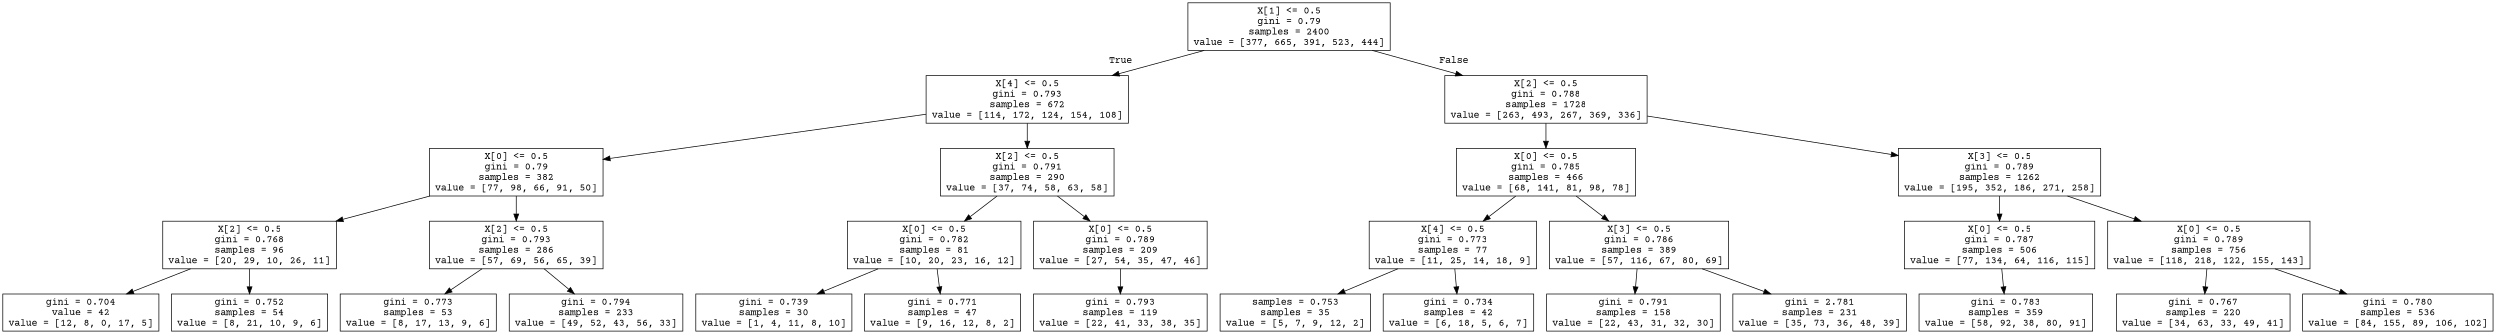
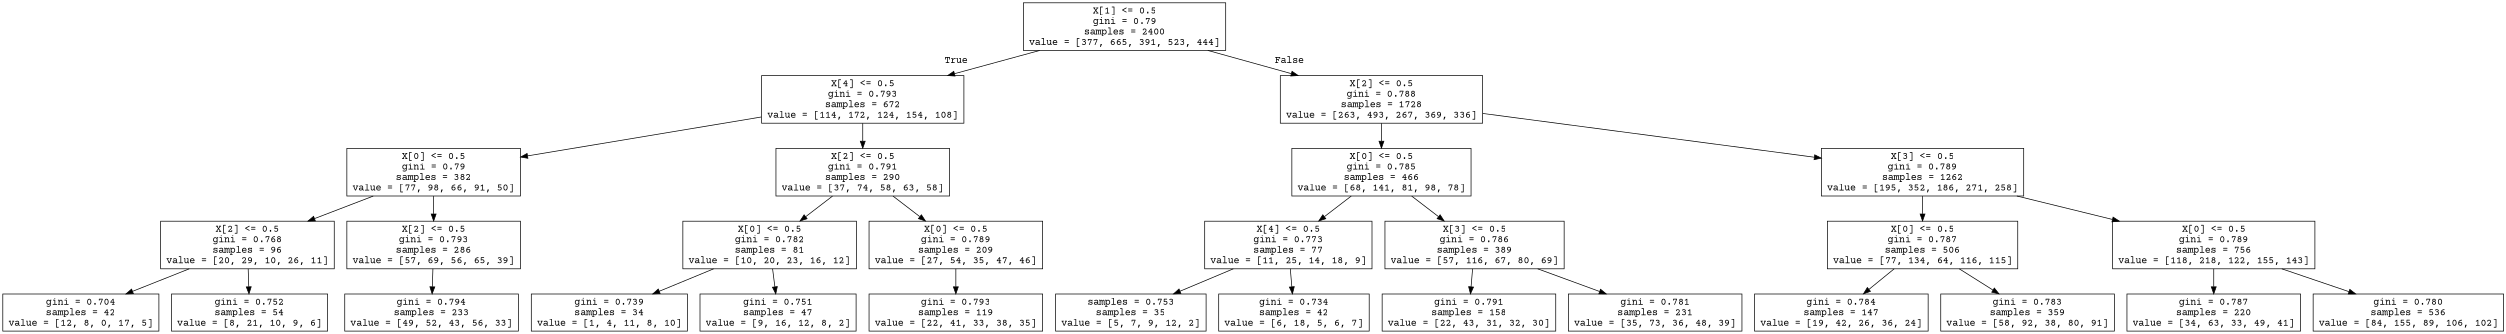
node "gini = 0.704 value = 42 value = [12, 8, 0, 17, 5]": label "gini = 0.704 value = 42 value = [12, 8, 0, 17, 5]" -> "gini = 0.704 samples = 42 value = [12, 8, 0, 17, 5]"
node "gini = 0.773 samples = 53 value = [8, 17, 13, 9, 6]": removed
node "gini = 0.739 samples = 30 value = [1, 4, 11, 8, 10]": label "gini = 0.739 samples = 30 value = [1, 4, 11, 8, 10]" -> "gini = 0.739 samples = 34 value = [1, 4, 11, 8, 10]"
node "gini = 0.771 samples = 47 value = [9, 16, 12, 8, 2]": label "gini = 0.771 samples = 47 value = [9, 16, 12, 8, 2]" -> "gini = 0.751 samples = 47 value = [9, 16, 12, 8, 2]"
node "gini = 2.781 samples = 231 value = [35, 73, 36, 48, 39]": label "gini = 2.781 samples = 231 value = [35, 73, 36, 48, 39]" -> "gini = 0.781 samples = 231 value = [35, 73, 36, 48, 39]"
node "gini = 0.784 samples = 147 value = [19, 42, 26, 36, 24]": added
node "gini = 0.767 samples = 220 value = [34, 63, 33, 49, 41]": label "gini = 0.767 samples = 220 value = [34, 63, 33, 49, 41]" -> "gini = 0.787 samples = 220 value = [34, 63, 33, 49, 41]"
